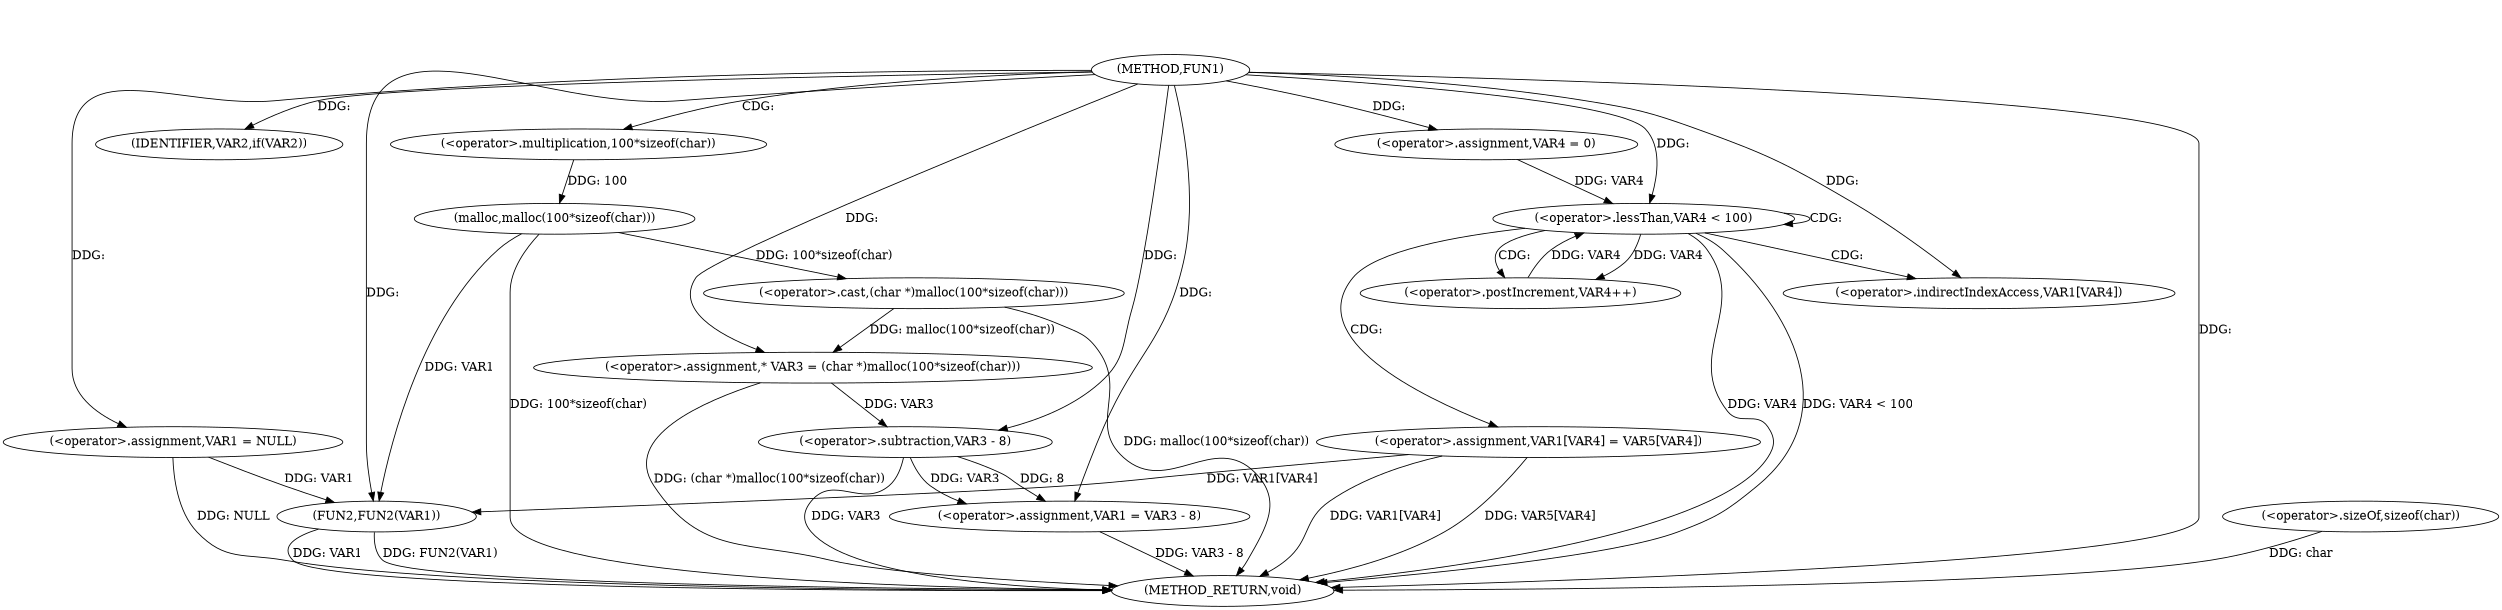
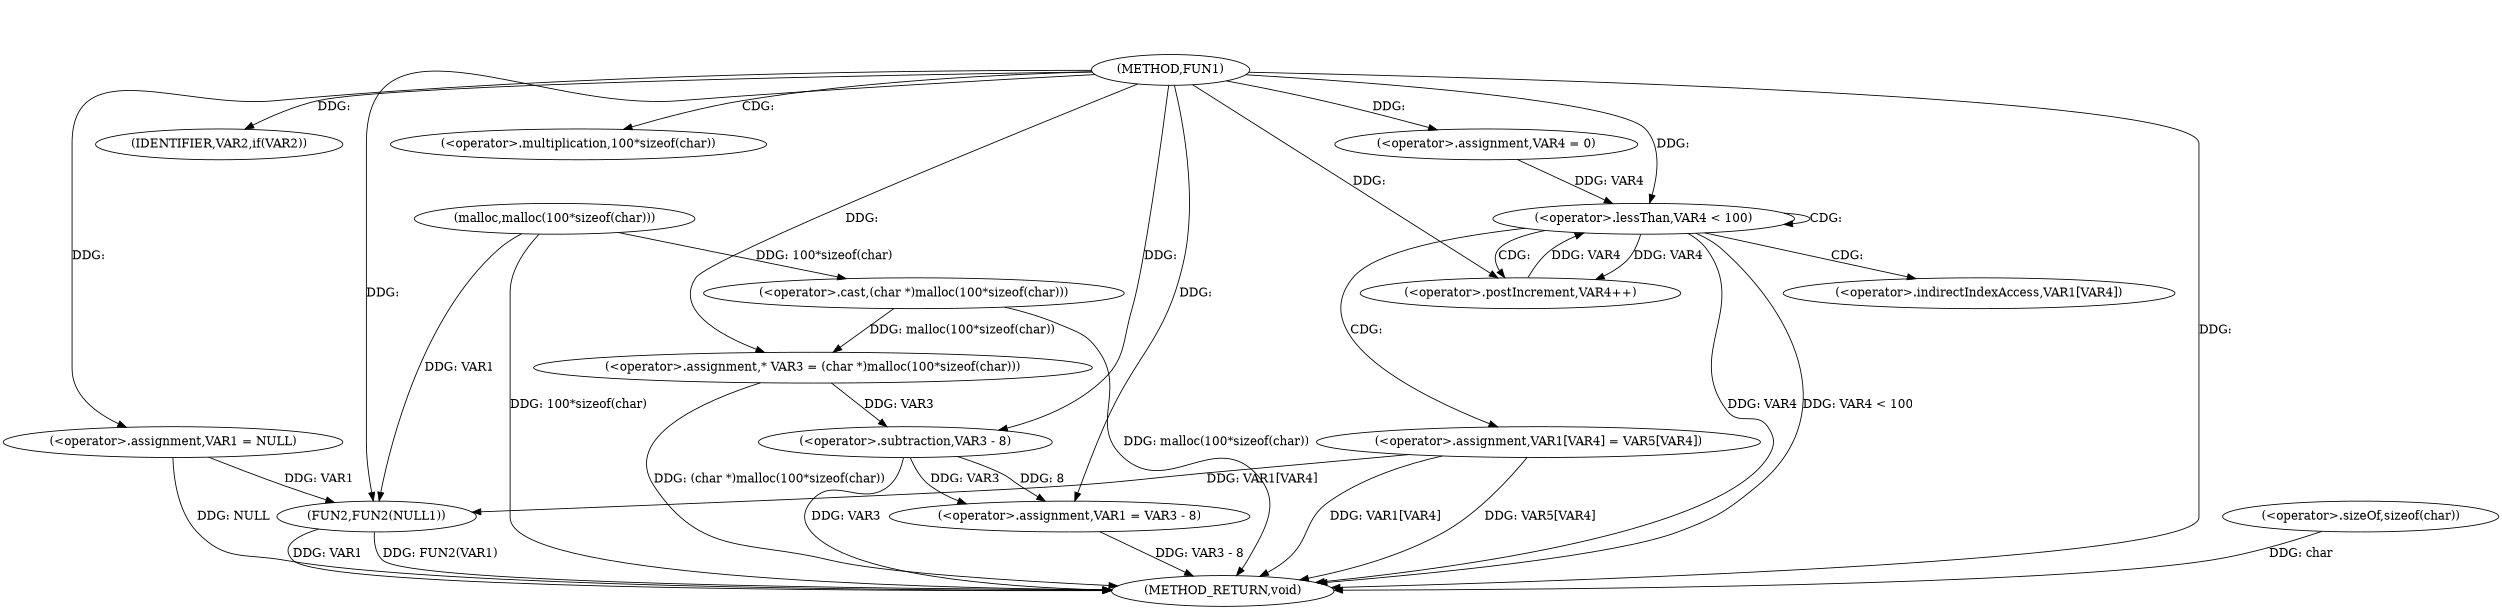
edge "(METHOD,FUN1)" -> "(<operator>.indirectIndexAccess,VAR1[VAR4])": now "(METHOD,FUN1)" -> "(<operator>.postIncrement,VAR4++)"
edge "(<operator>.multiplication,100*sizeof(char))" -> "(malloc,malloc(100*sizeof(char)))": removed, label "DDG: 100"
node "(FUN2,FUN2(VAR1))": label "(FUN2,FUN2(VAR1))" -> "(FUN2,FUN2(NULL1))"
